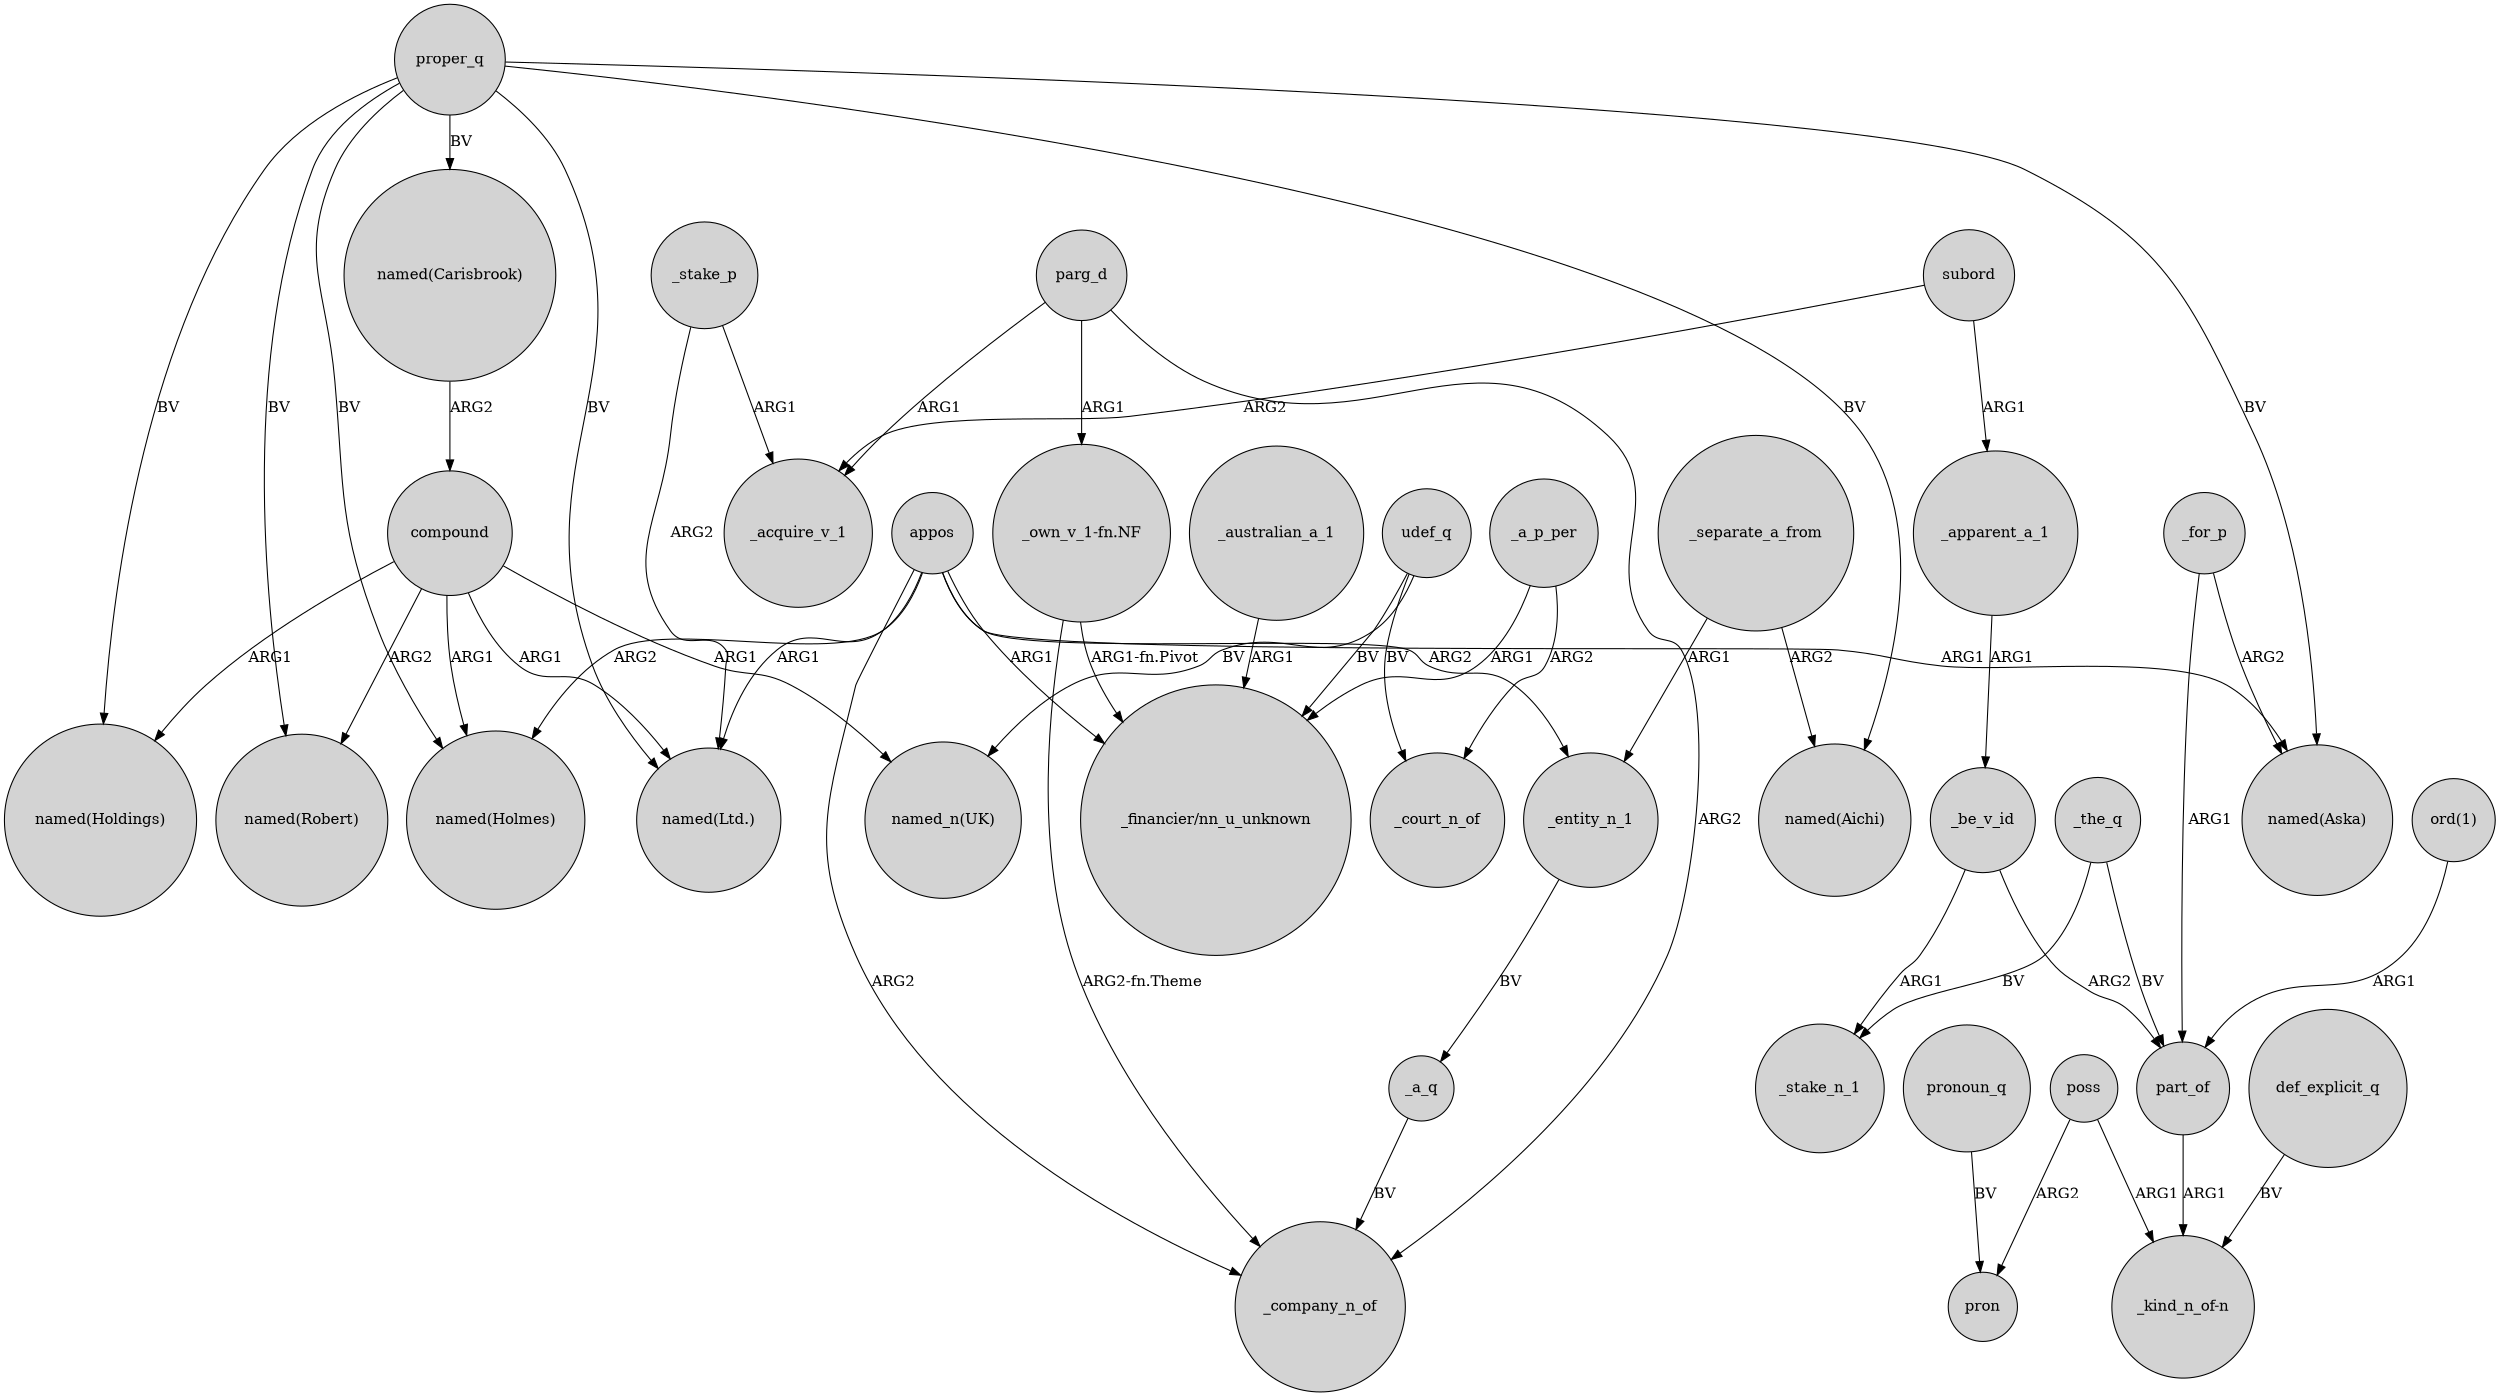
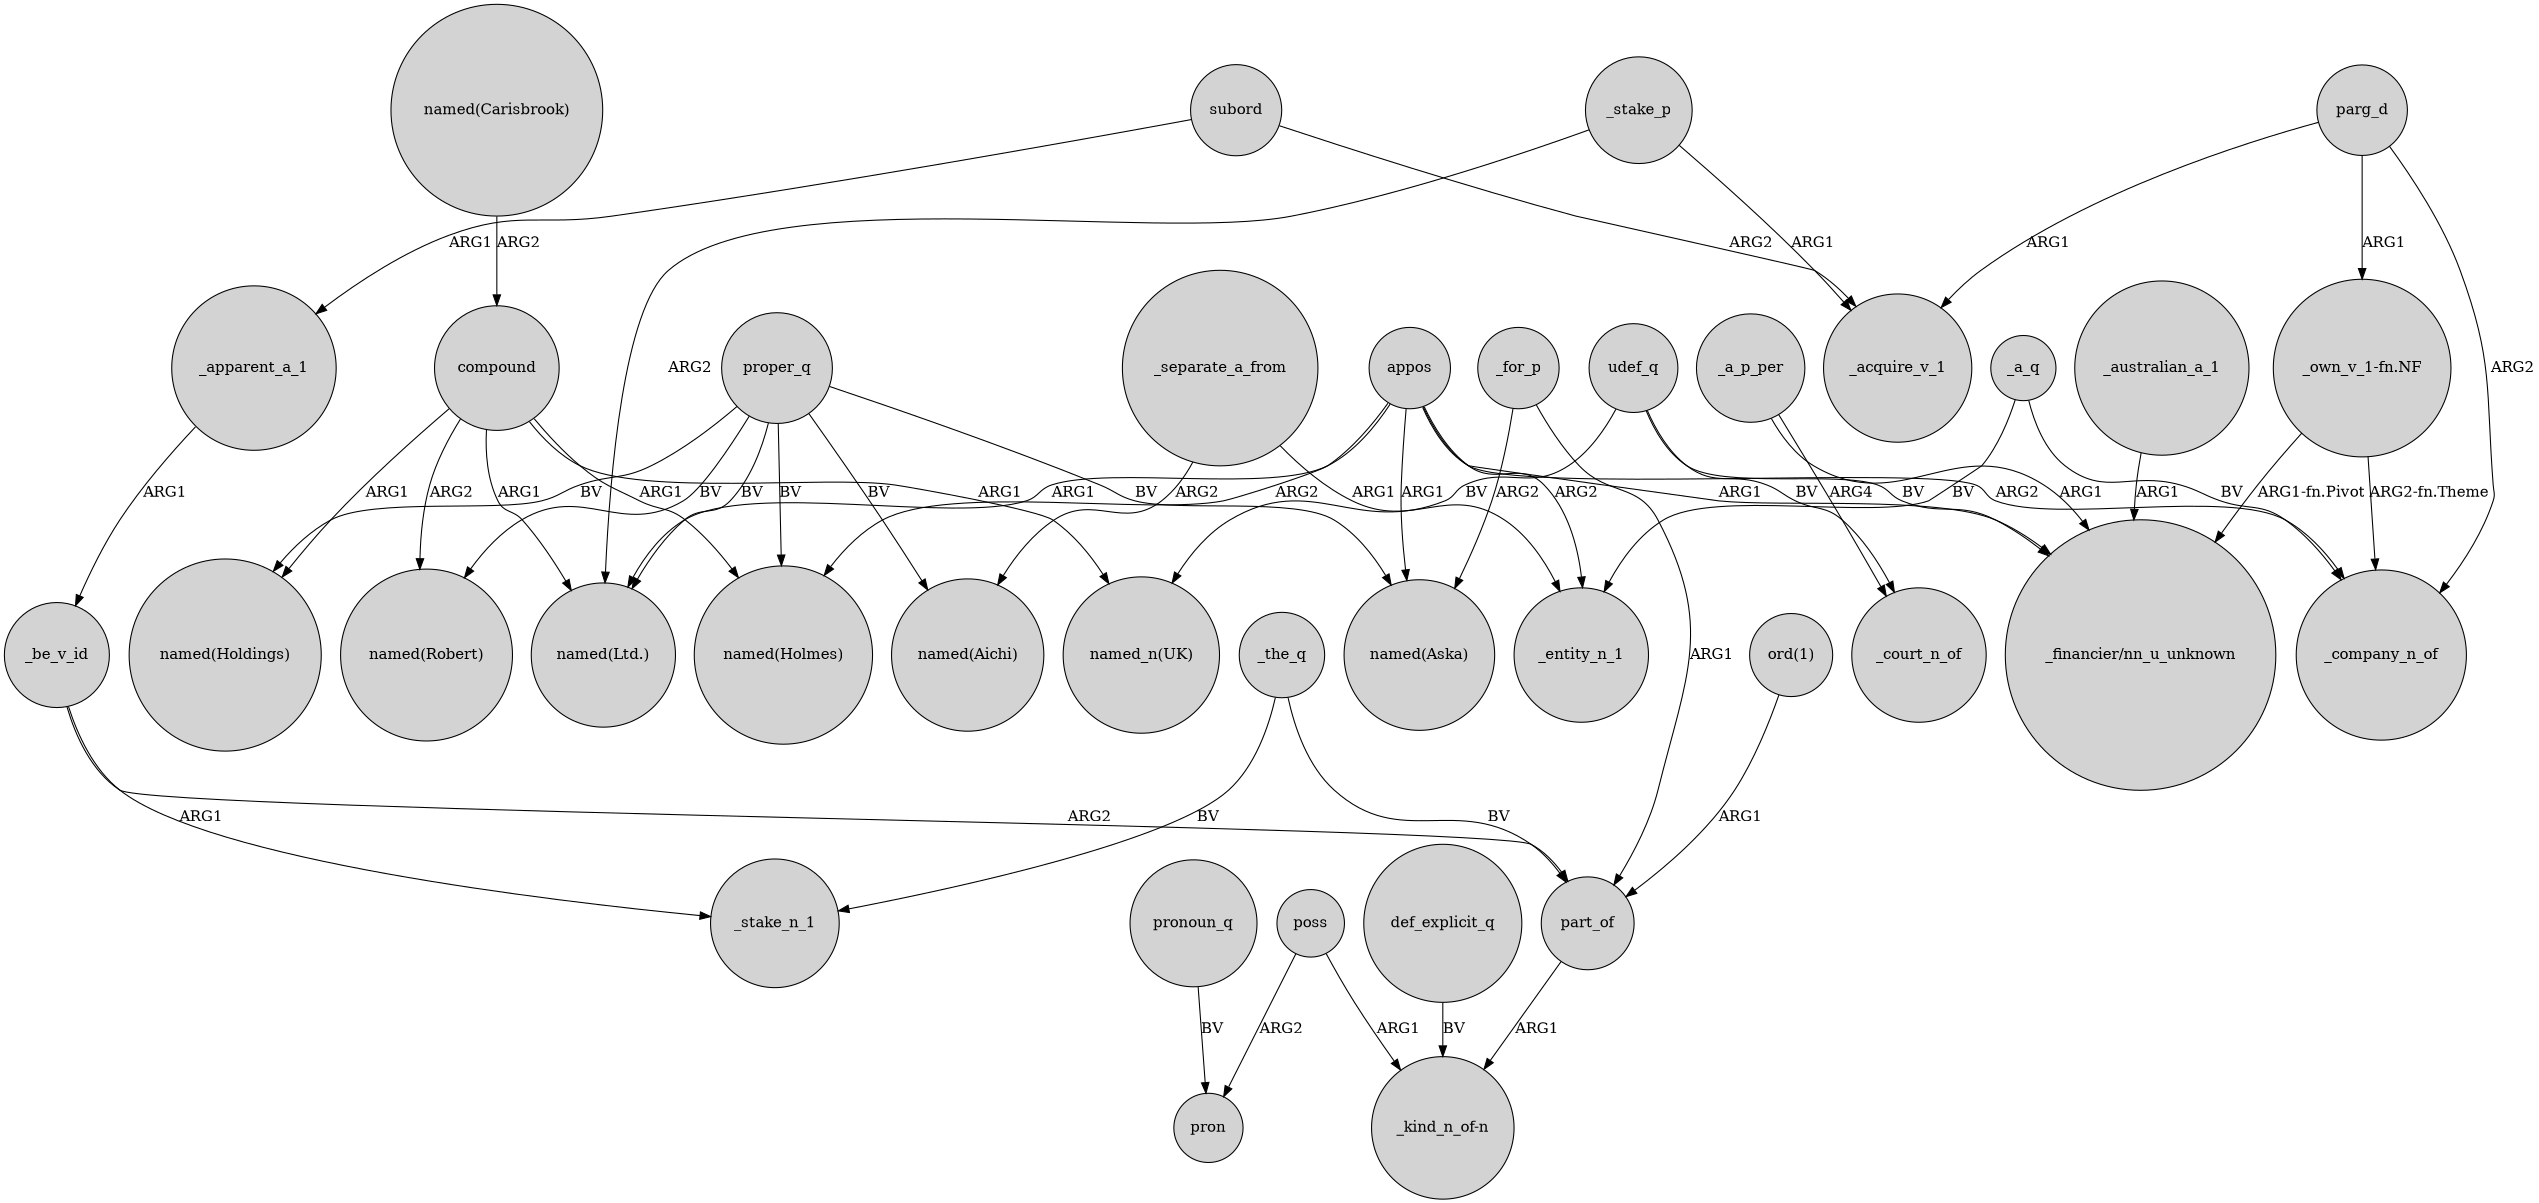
edge "proper_q" -> "named(Carisbrook)": removed, label "BV"
edge "_a_p_per" -> "_court_n_of": label "ARG2" -> "ARG4"
edge "_entity_n_1" -> "_a_q": reversed
